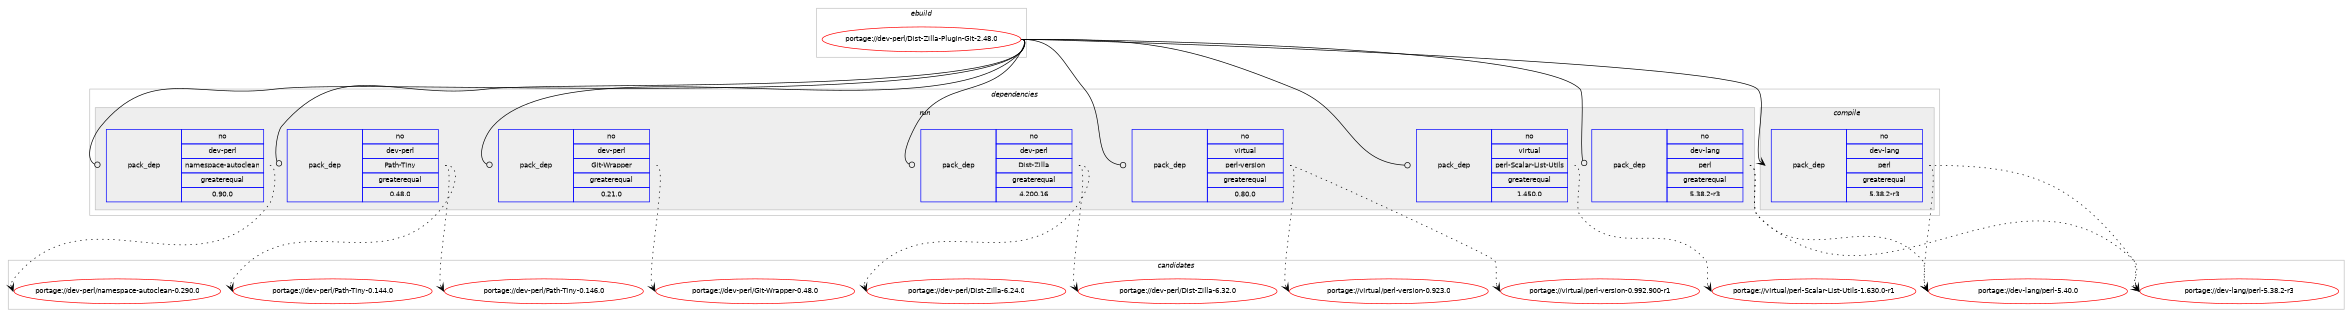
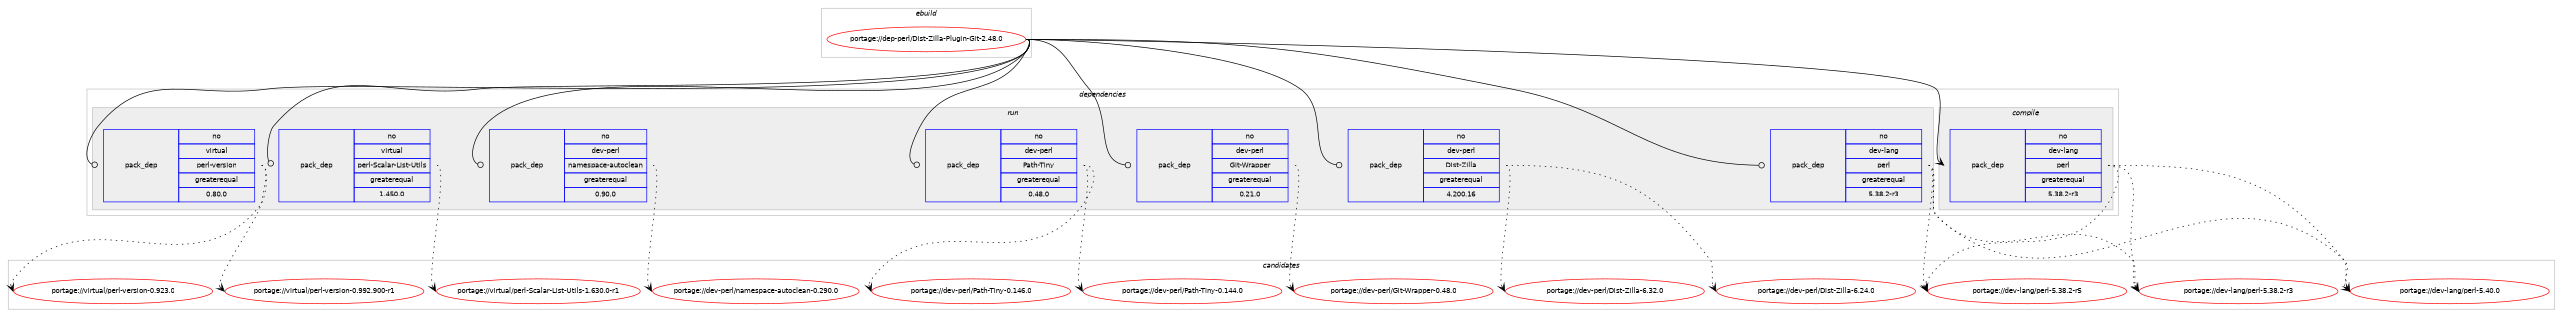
node "portage://dev-perl/Dist-Zilla-Plugin-Git-2.48.0": label "portage://dev-perl/Dist-Zilla-Plugin-Git-2.48.0" -> "portage://dep-perl/Dist-Zilla-Plugin-Git-2.48.0"
node "portage://dev-lang/perl-5.38.2-r5": added
